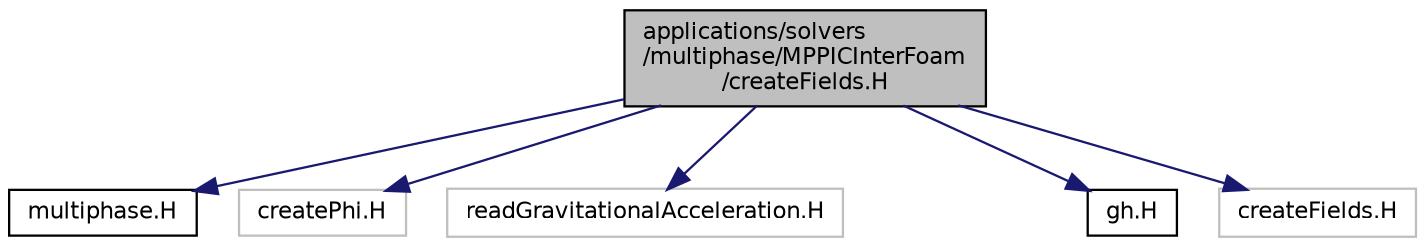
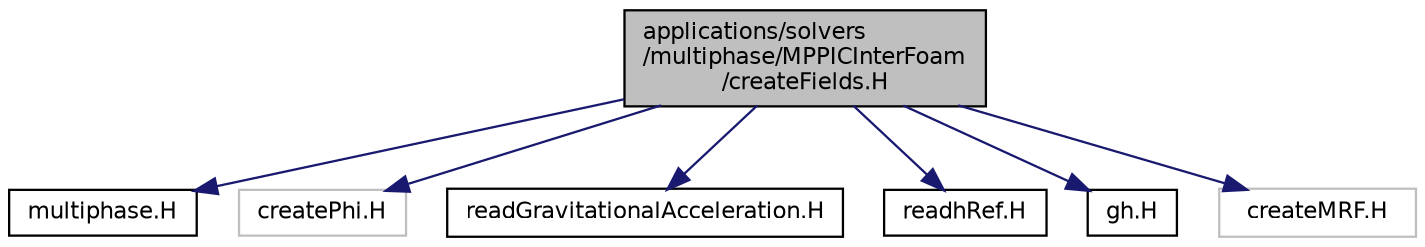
node "readGravitationalAcceleration.H": color grey75 -> black
node "readhRef.H": added
node "createFields.H": label "createFields.H" -> "createMRF.H"
